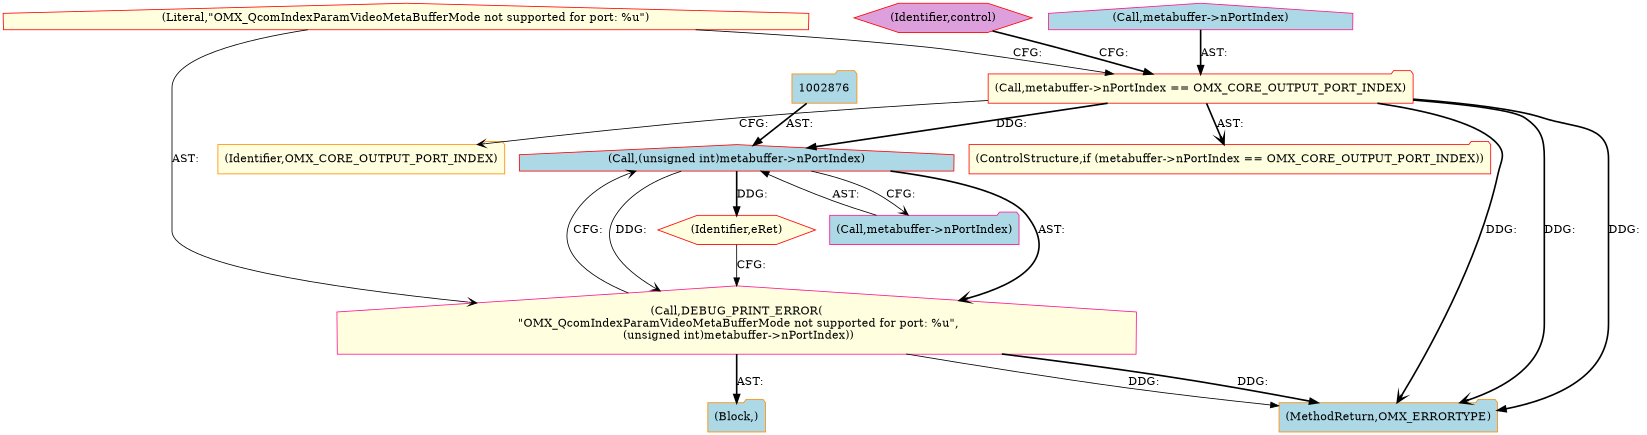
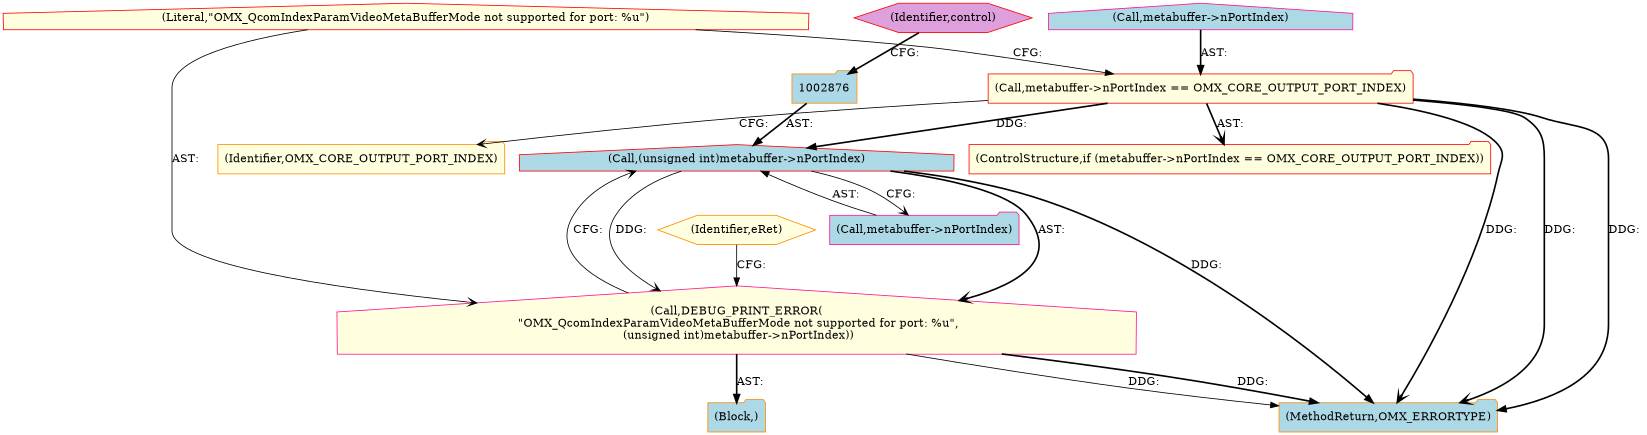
edge "(Identifier,control)" -> "(Call,metabuffer->nPortIndex == OMX_CORE_OUTPUT_PORT_INDEX)": now "(Identifier,control)" -> "1002876"
edge "(Call,(unsigned int)metabuffer->nPortIndex)" -> "(Identifier,eRet)": now "(Call,(unsigned int)metabuffer->nPortIndex)" -> "(MethodReturn,OMX_ERRORTYPE)"
node "(Identifier,eRet)": color red -> darkorange
